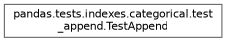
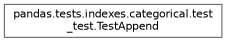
node "pandas.tests.indexes.categorical.test _append.TestAppend": label "pandas.tests.indexes.categorical.test _append.TestAppend" -> "pandas.tests.indexes.categorical.test _test.TestAppend"
